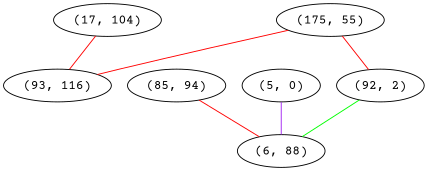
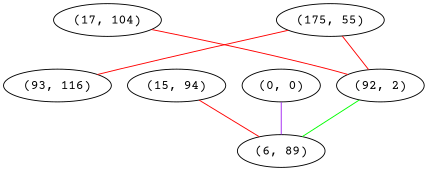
edge "(17, 104)" -- "(93, 116)": now "(17, 104)" -- "(92, 2)"
node "(85, 94)": label "(85, 94)" -> "(15, 94)"
node "(5, 0)": label "(5, 0)" -> "(0, 0)"
node "(6, 88)": label "(6, 88)" -> "(6, 89)"
